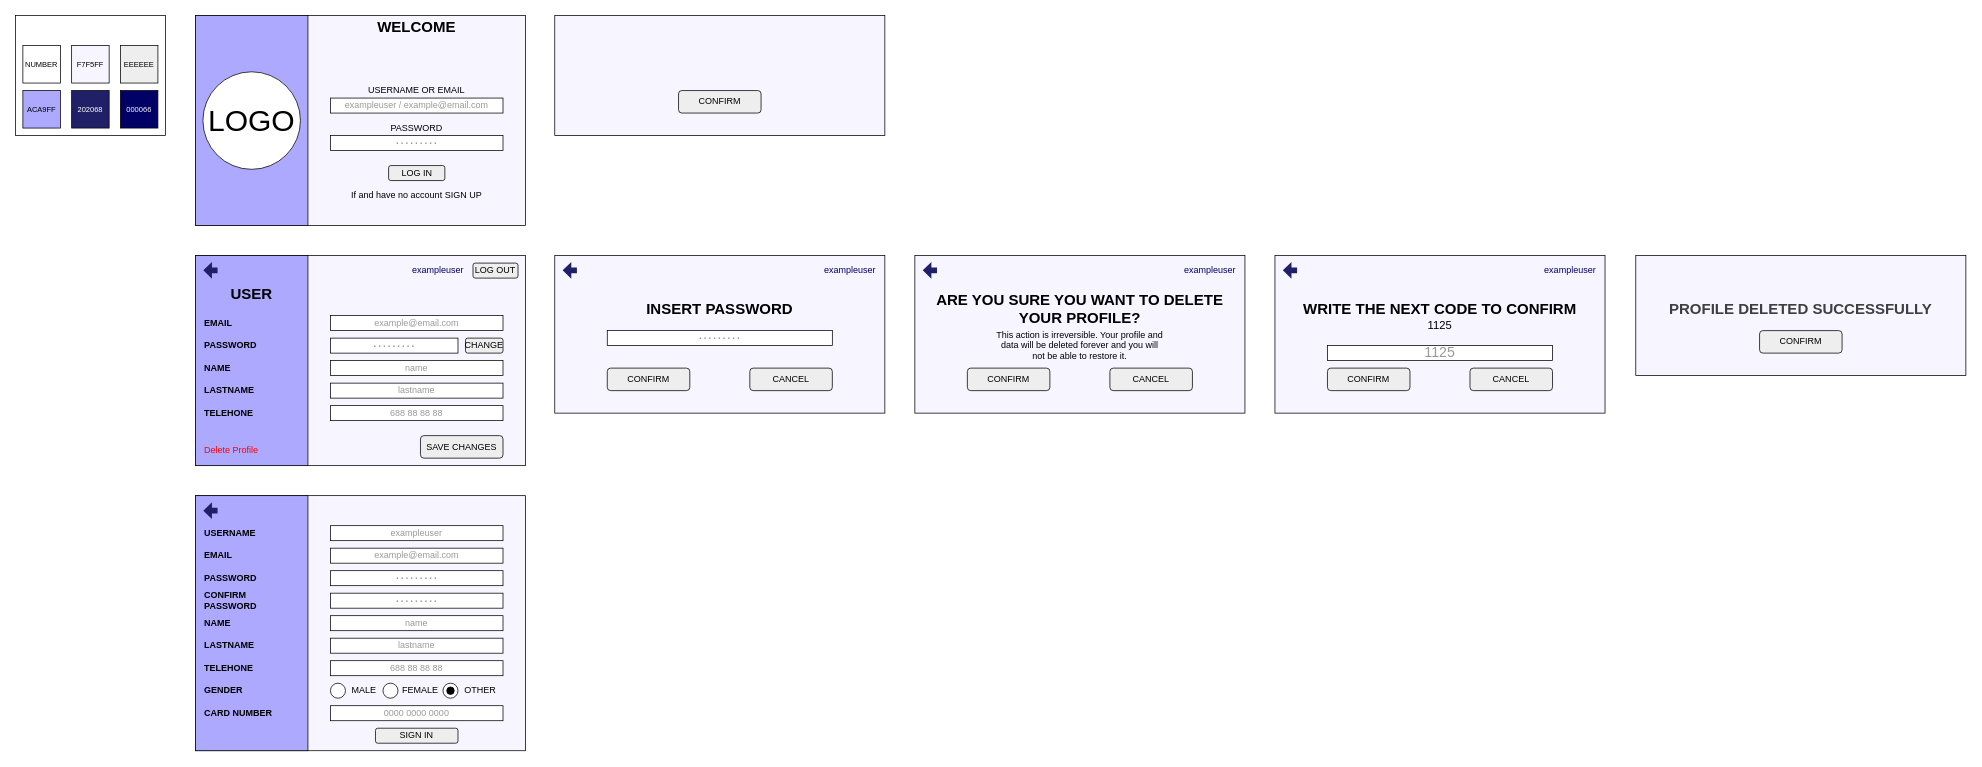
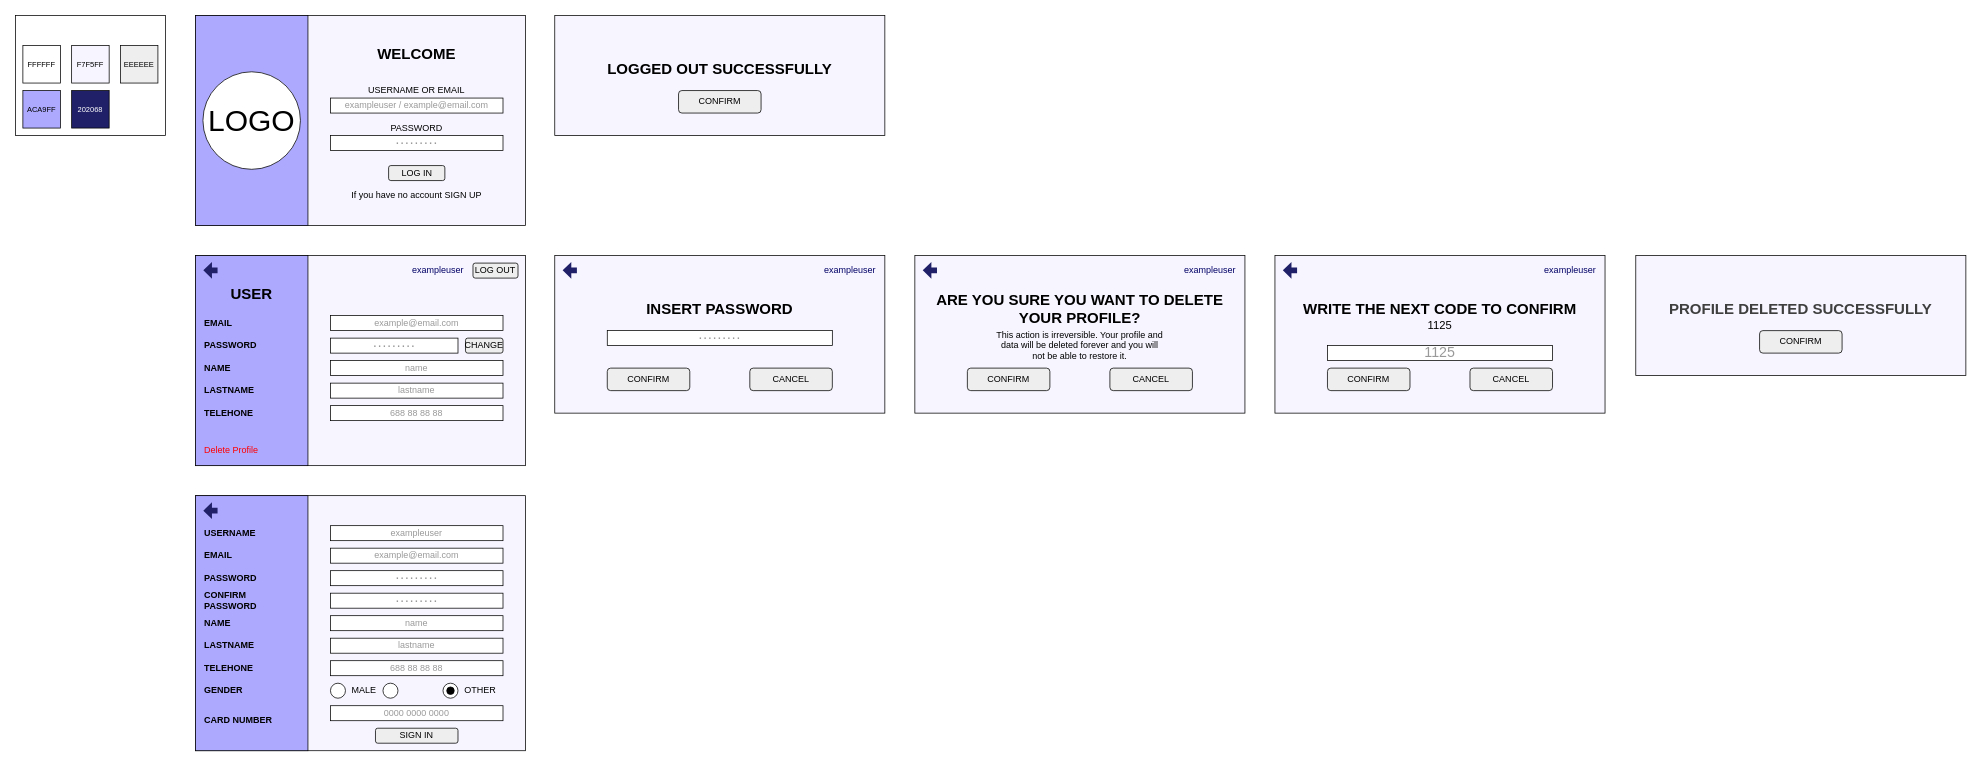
node "WELCOME": moved (417, 27) -> (417, 53)
node "NUMBER": label "NUMBER" -> "FFFFFF"
node "LOGGED OUT SUCCESSFULLY": added
node "000066": removed
node "If and have no account SIGN UP": label "If and have no account SIGN UP" -> "If you have no account SIGN UP"
node "SAVE CHANGES": removed
node "FEMALE": removed
node "CARD NUMBER": moved (252, 713) -> (252, 720)
